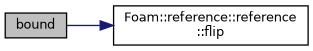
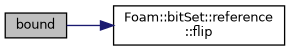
node "Foam::reference::reference ::flip": label "Foam::reference::reference ::flip" -> "Foam::bitSet::reference ::flip"
